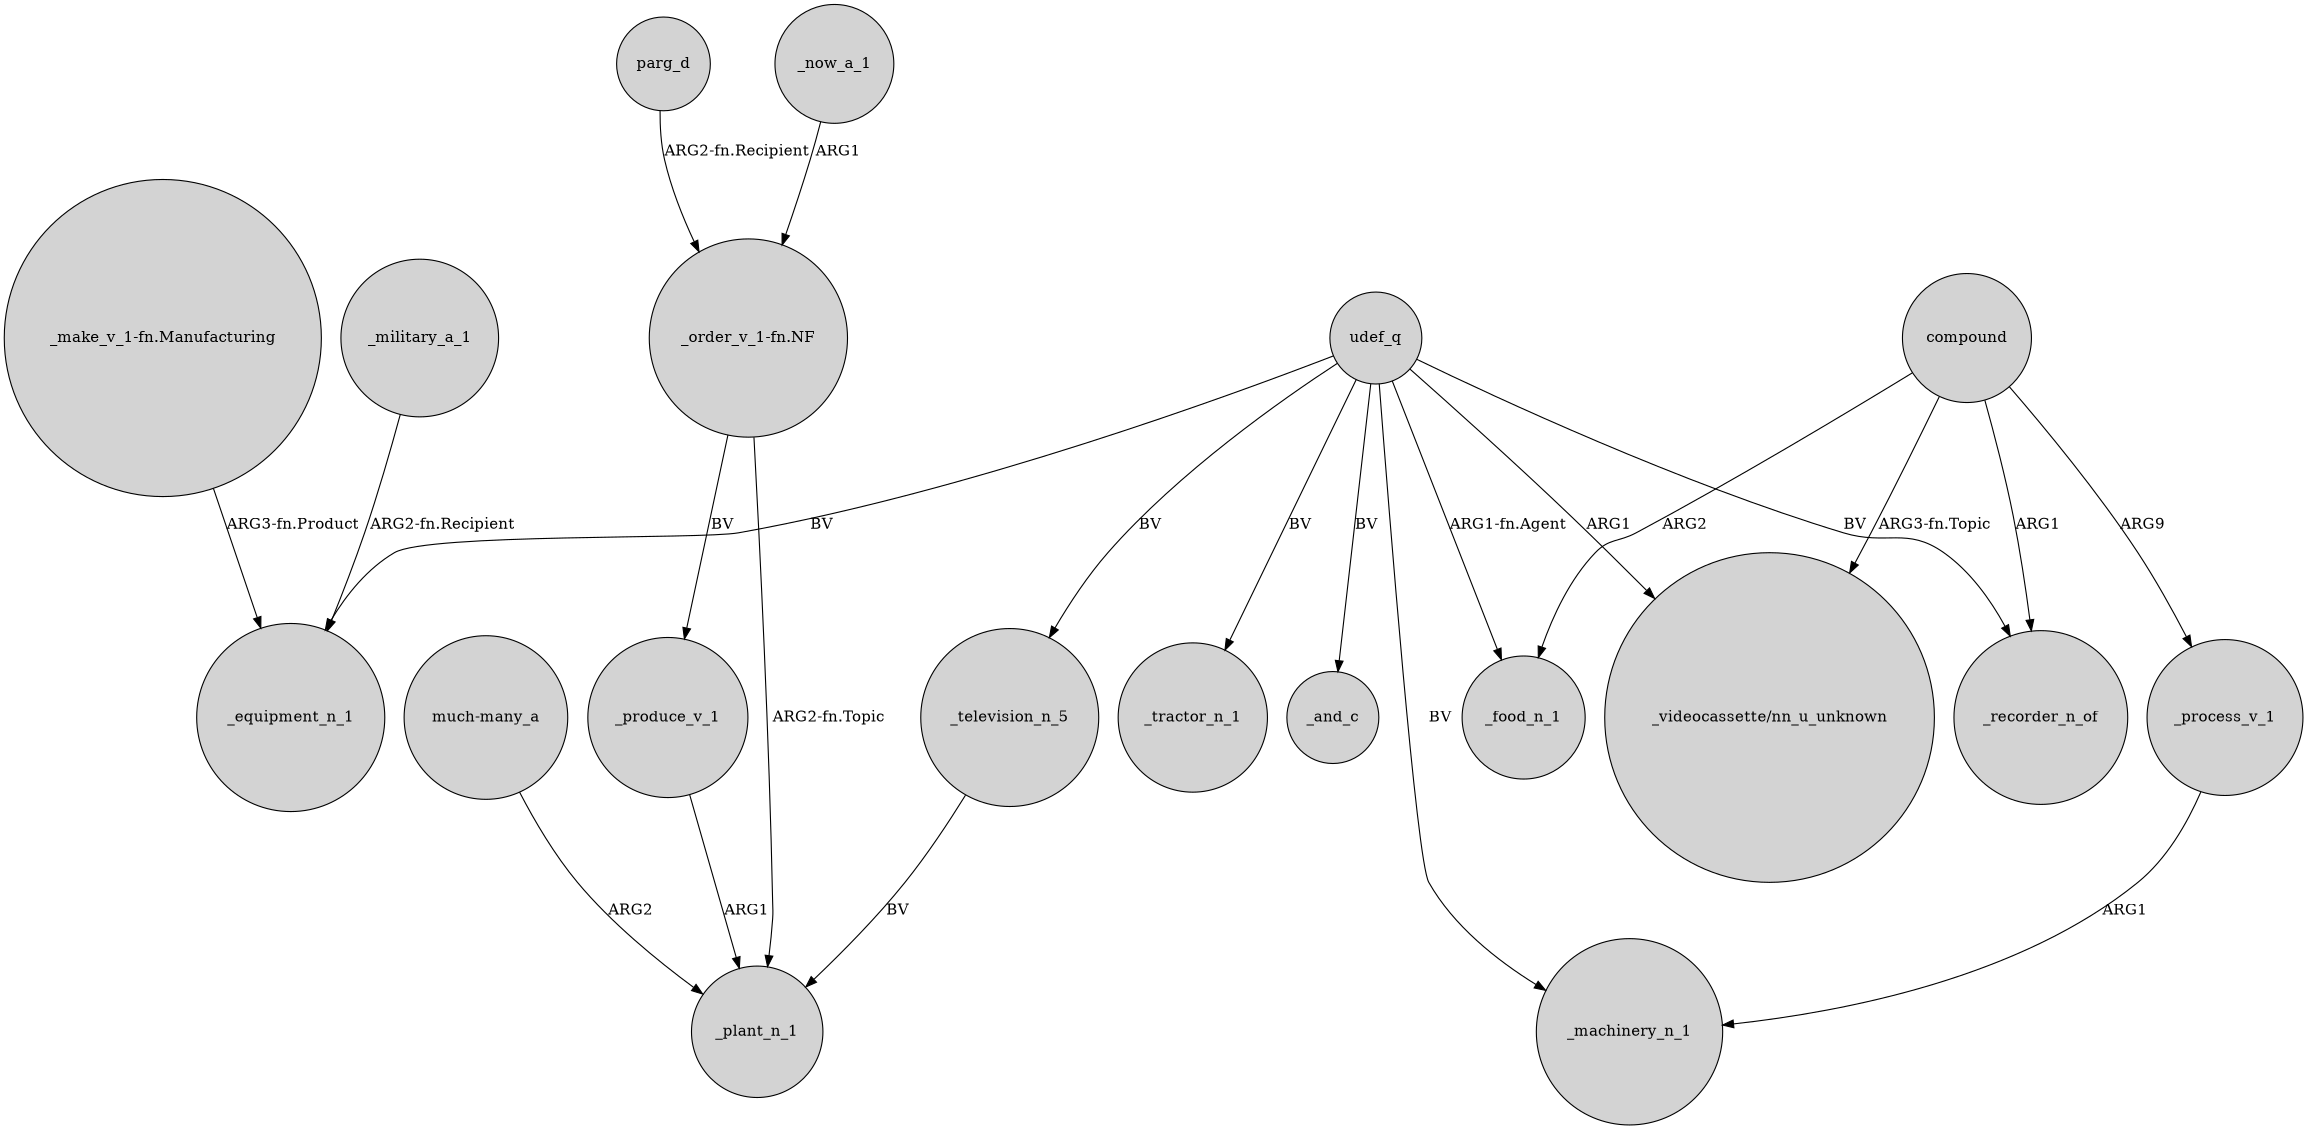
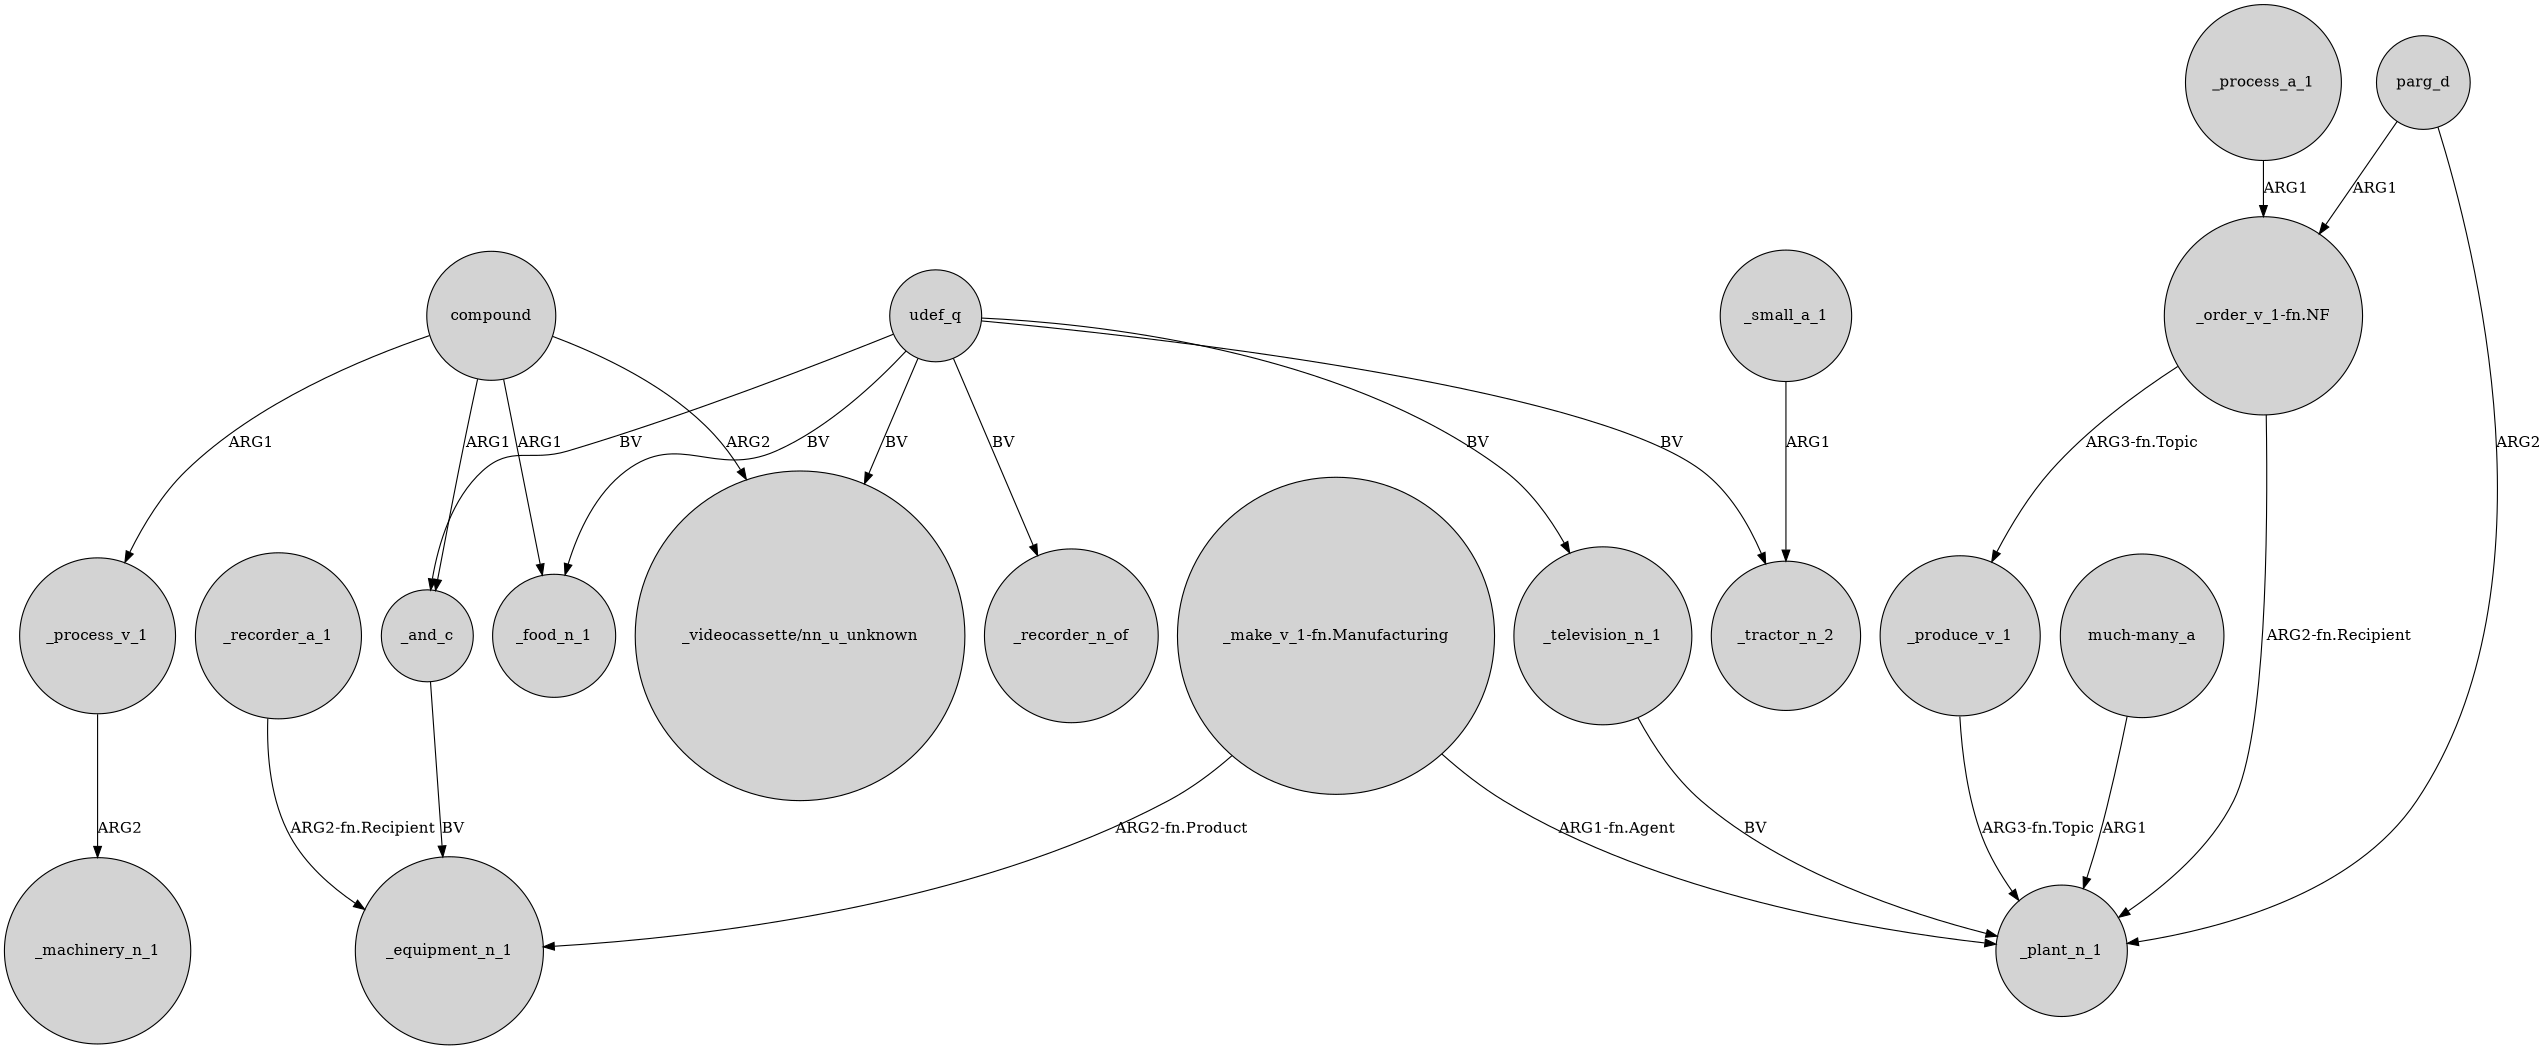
node "_now_a_1": label "_now_a_1" -> "_process_a_1"
edge "parg_d" -> "_order_v_1-fn.NF": label "ARG2-fn.Recipient" -> "ARG1"
node "_small_a_1": added
node "_military_a_1": label "_military_a_1" -> "_recorder_a_1"
edge "compound" -> "_recorder_n_of": now "compound" -> "_and_c"
edge "udef_q" -> "_equipment_n_1": now "_and_c" -> "_equipment_n_1"
edge "_make_v_1-fn.Manufacturing" -> "_equipment_n_1": label "ARG3-fn.Product" -> "ARG2-fn.Product"
edge "_order_v_1-fn.NF" -> "_produce_v_1": label "BV" -> "ARG3-fn.Topic"
edge "udef_q" -> "_food_n_1": label "ARG1-fn.Agent" -> "BV"
edge "udef_q" -> "_videocassette/nn_u_unknown": label "ARG1" -> "BV"
edge "compound" -> "_food_n_1": label "ARG2" -> "ARG1"
edge "compound" -> "_videocassette/nn_u_unknown": label "ARG3-fn.Topic" -> "ARG2"
edge "compound" -> "_process_v_1": label "ARG9" -> "ARG1"
edge "parg_d" -> "_plant_n_1": added, label "ARG2"
edge "udef_q" -> "_machinery_n_1": removed, label "BV"
edge "_order_v_1-fn.NF" -> "_plant_n_1": label "ARG2-fn.Topic" -> "ARG2-fn.Recipient"
node "_television_n_5": label "_television_n_5" -> "_television_n_1"
node "_tractor_n_1": label "_tractor_n_1" -> "_tractor_n_2"
edge "_make_v_1-fn.Manufacturing" -> "_plant_n_1": added, label "ARG1-fn.Agent"
edge "much-many_a" -> "_plant_n_1": label "ARG2" -> "ARG1"
edge "_produce_v_1" -> "_plant_n_1": label "ARG1" -> "ARG3-fn.Topic"
edge "_process_v_1" -> "_machinery_n_1": label "ARG1" -> "ARG2"
